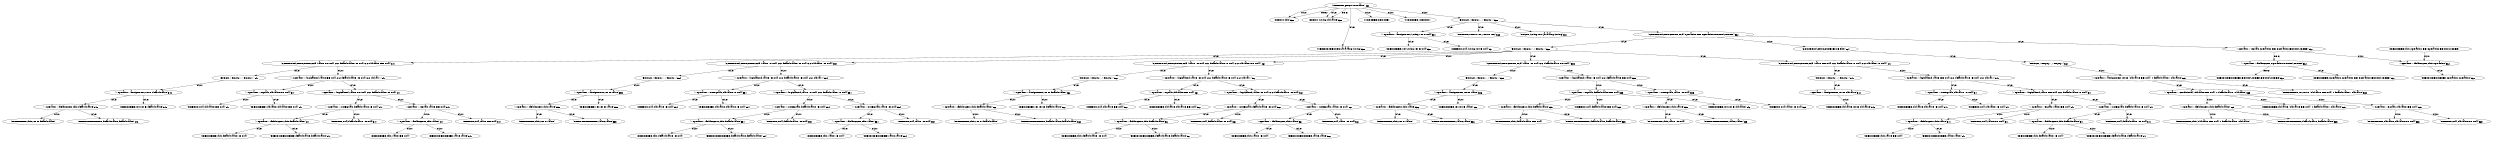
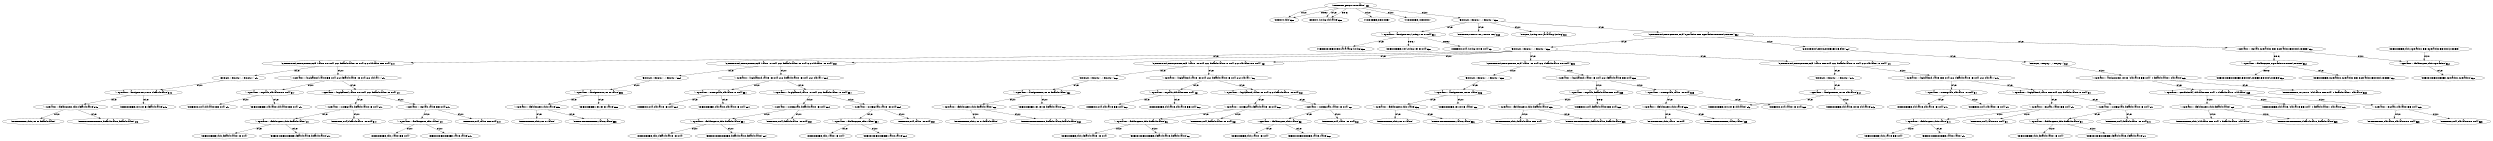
edge "(METHOD,getCurrentValue)" -> "(METHOD_RETURN,java.lang.String)": now "(<operator>.assignment,String ret = null)" -> "(METHOD_RETURN,java.lang.String)"
edge "(<operator>.assignment,String ret = null)" -> "(IDENTIFIER,ret,String ret = null)": label "AST: " -> "DDG: "
edge "(<operator>.assignment,String ret = null)" -> "(LITERAL,null,String ret = null)": label "AST: " -> "DDG: "
edge "(<operator>.equals,defaultValue == null)" -> "(IDENTIFIER,ret,ret = oldValue)": now "(<operator>.assignment,ret = oldValue)" -> "(IDENTIFIER,ret,ret = oldValue)"
edge "(<operator>.equals,defaultValue == null)" -> "(LITERAL,null,defaultValue == null)": label "AST: " -> "DDG: "
